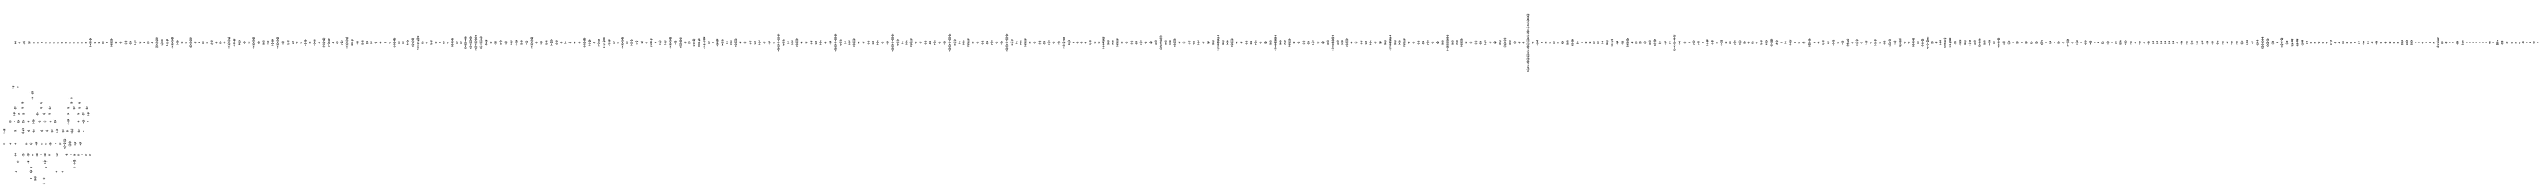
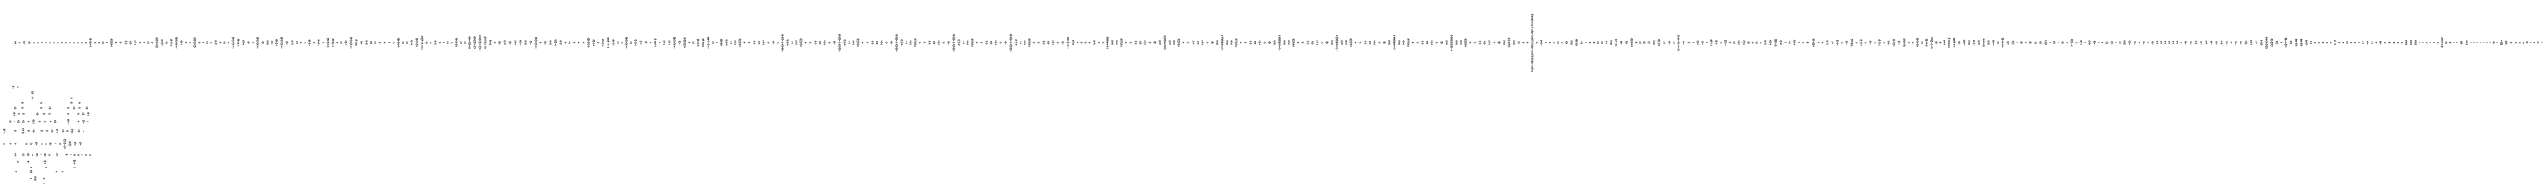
node "# 0x45a JUMPDEST PUSHX Data PUSHX Data PUSHX Data JUMP": added
